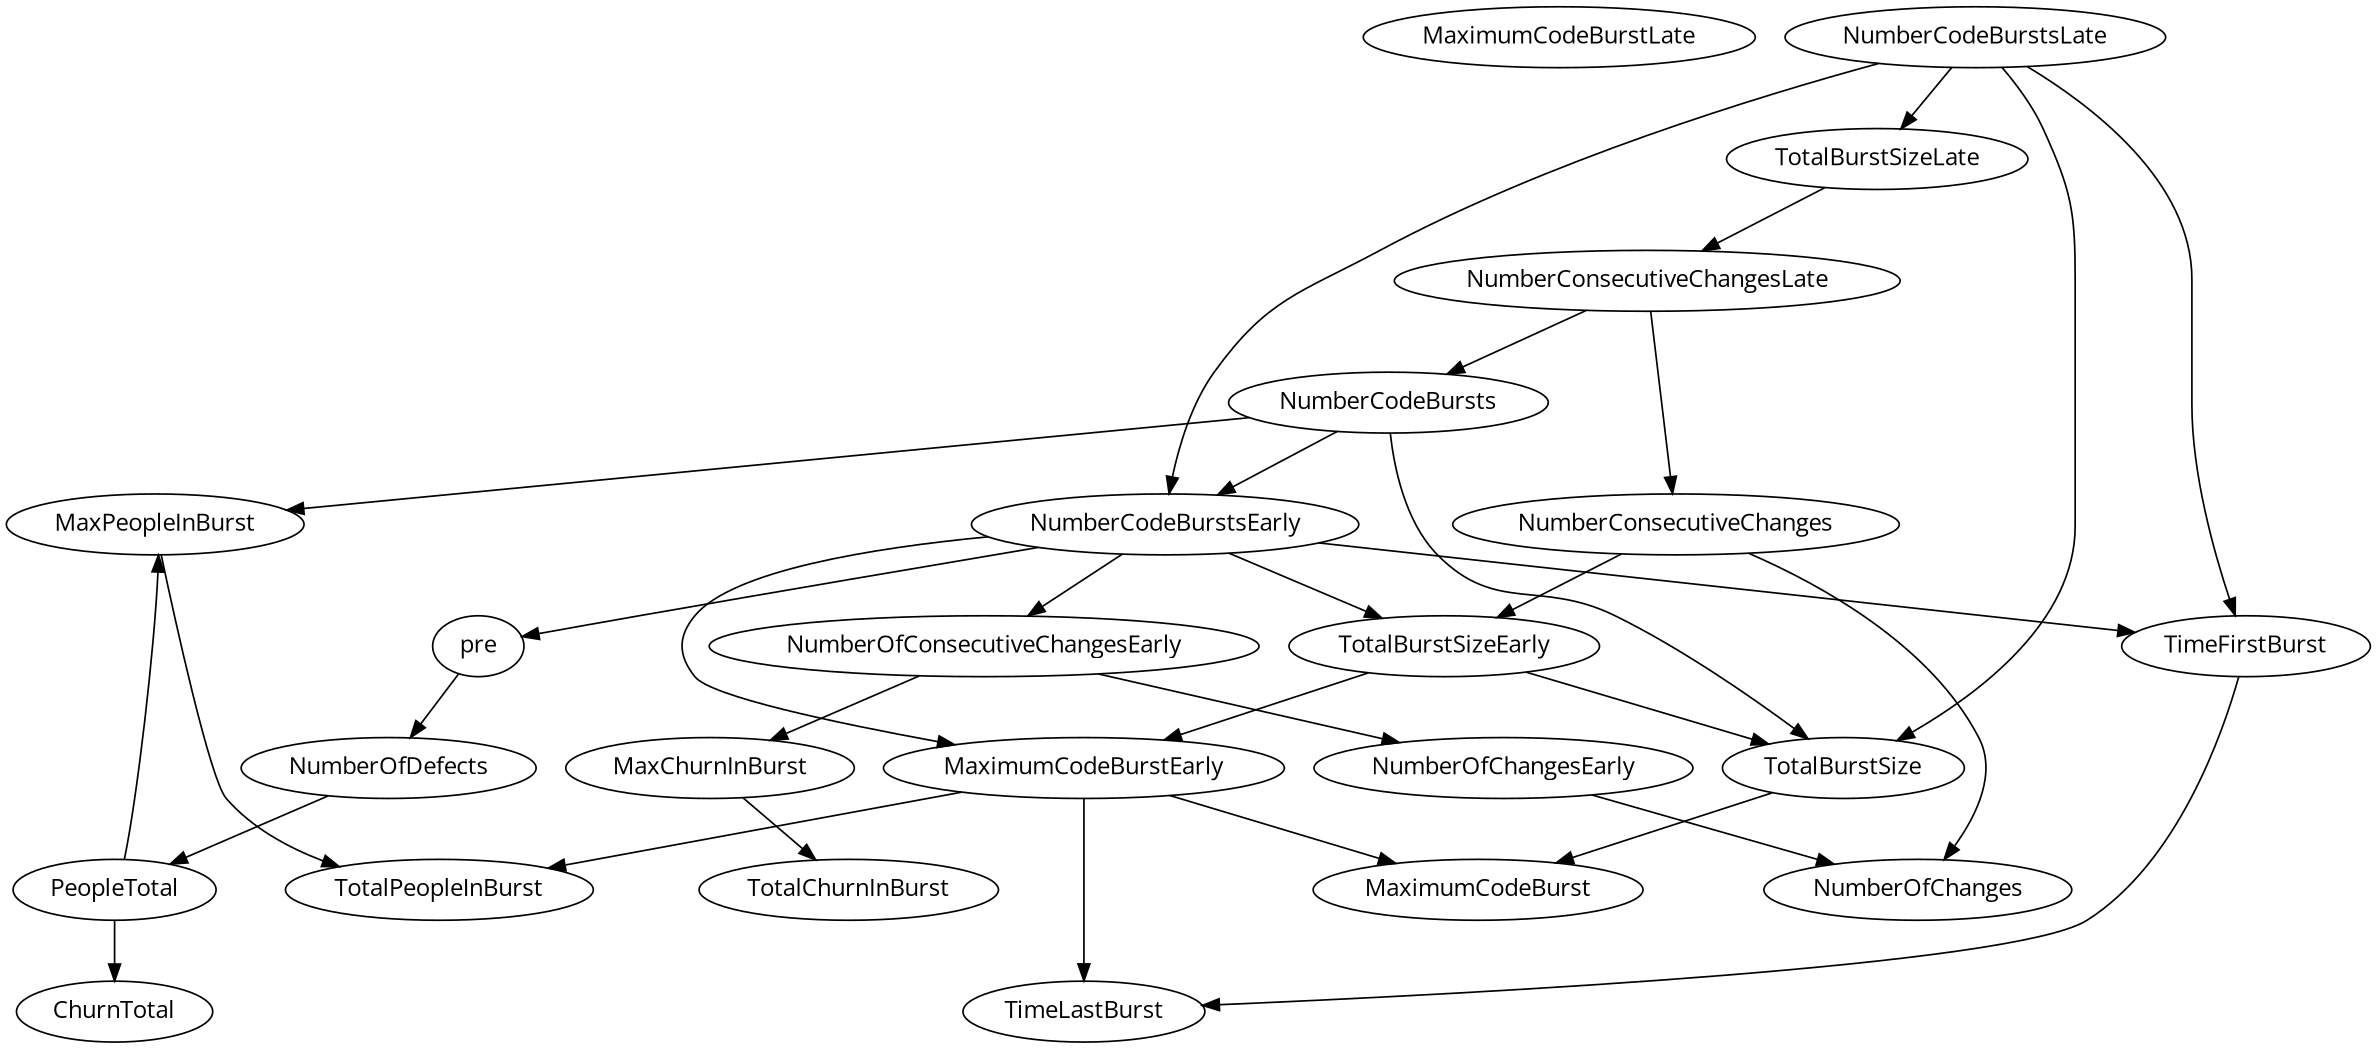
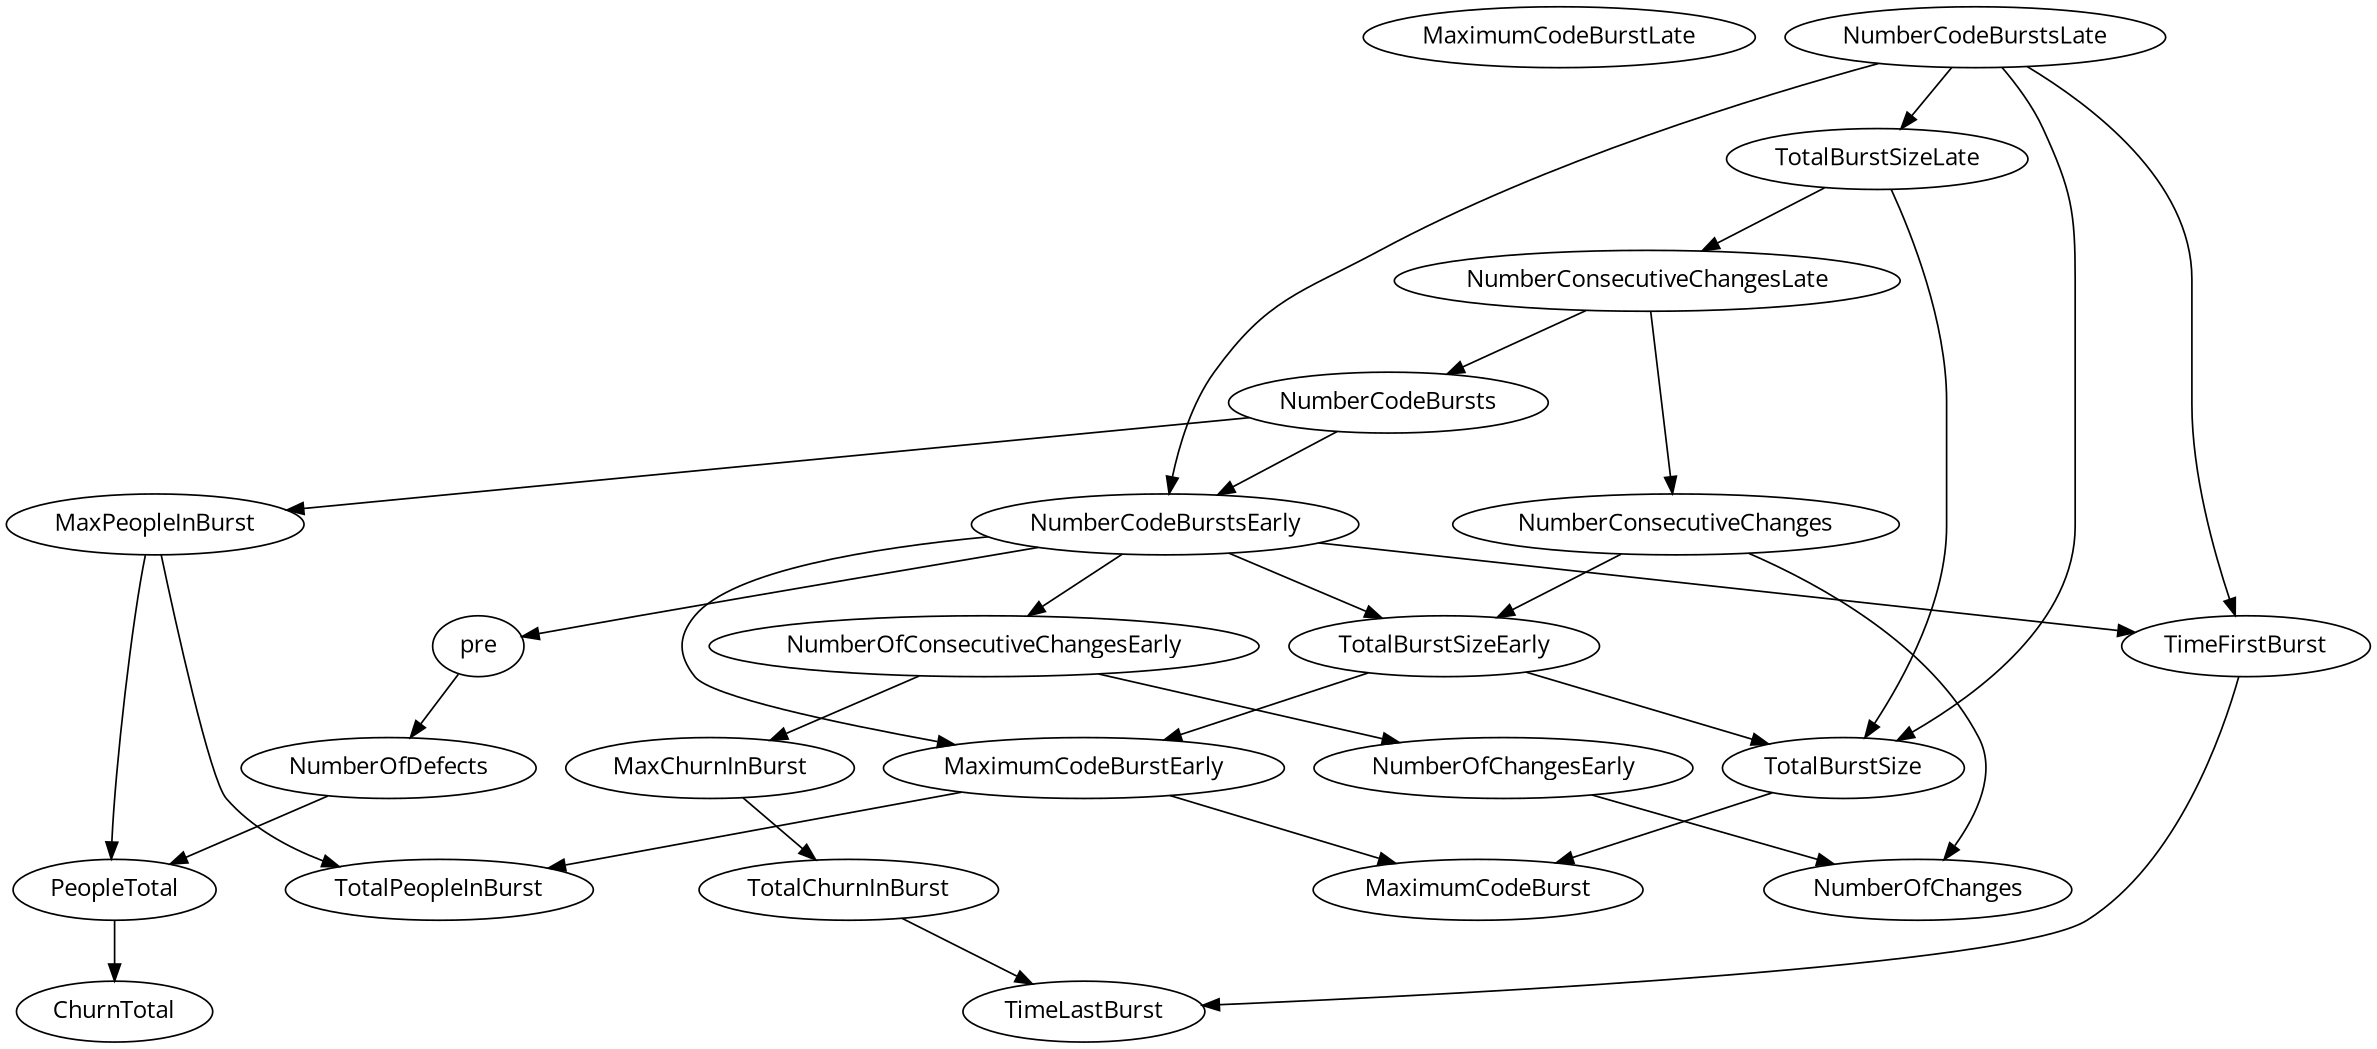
edge "NumberCodeBursts" -> "TotalBurstSize": now "TotalBurstSizeLate" -> "TotalBurstSize"
edge "PeopleTotal" -> "MaxPeopleInBurst": reversed
edge "MaximumCodeBurstEarly" -> "TimeLastBurst": now "TotalChurnInBurst" -> "TimeLastBurst"
